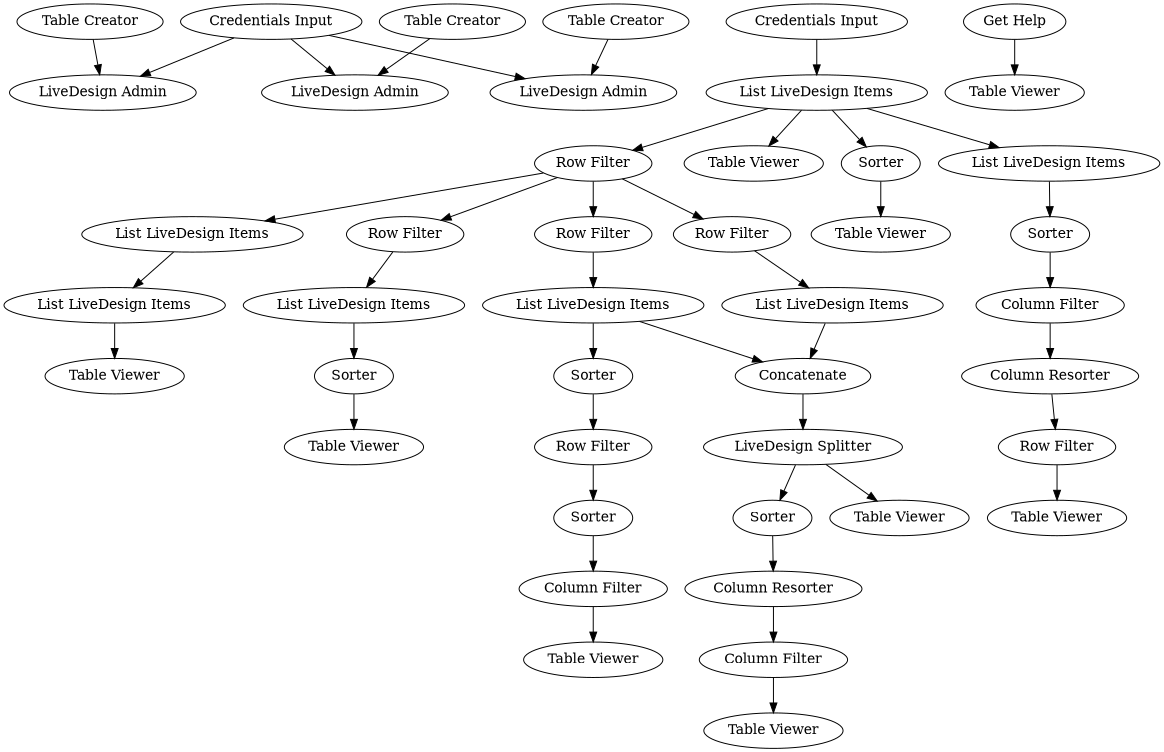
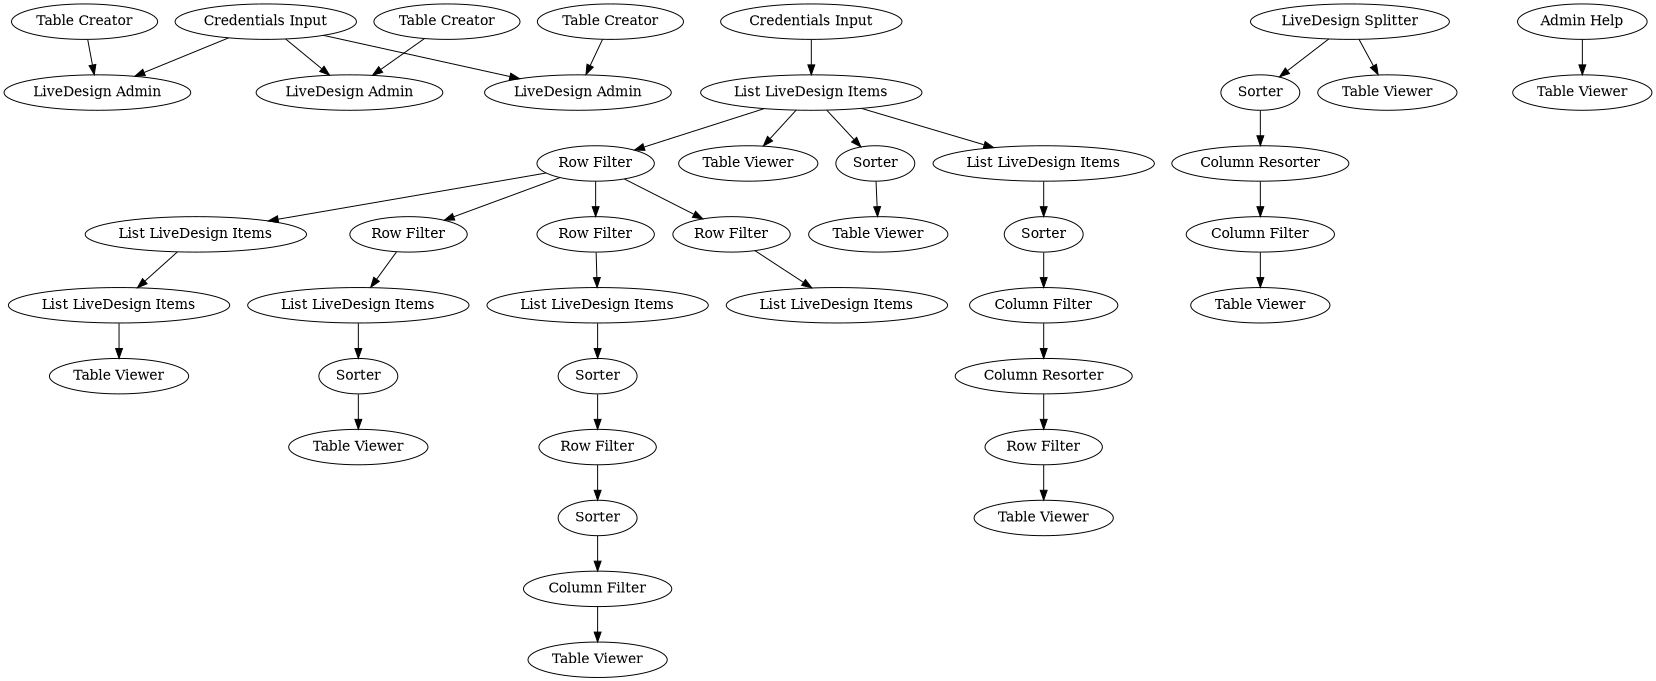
node "Get Help": label "Get Help" -> "Admin Help"
node "Concatenate": removed
